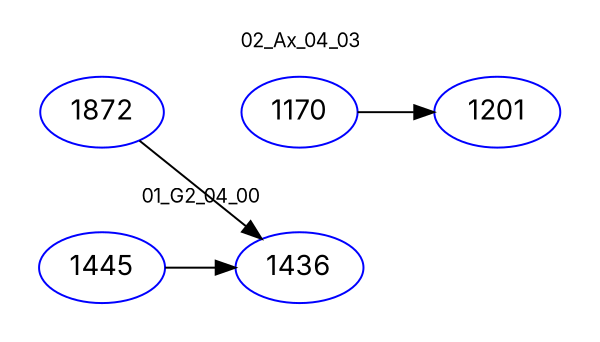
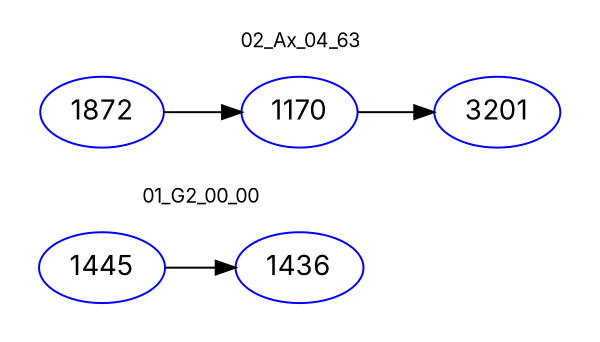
cluster "02_Ax_04_03": label "02_Ax_04_03" -> "02_Ax_04_63"
node "1201": label "1201" -> "3201"
edge "1872" -> "1436": now "1872" -> "1170"
cluster "01_G2_04_00": label "01_G2_04_00" -> "01_G2_00_00"
